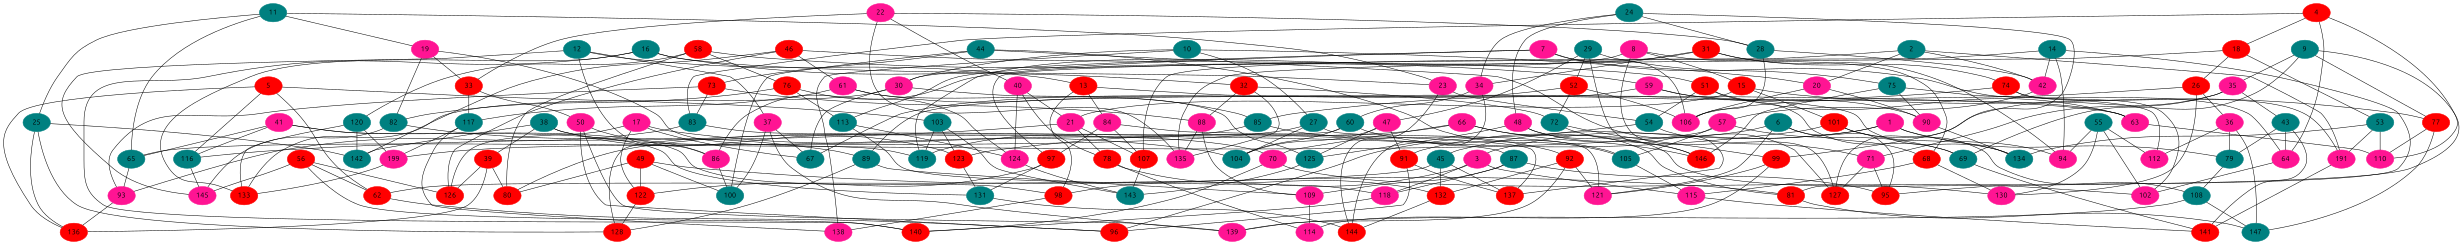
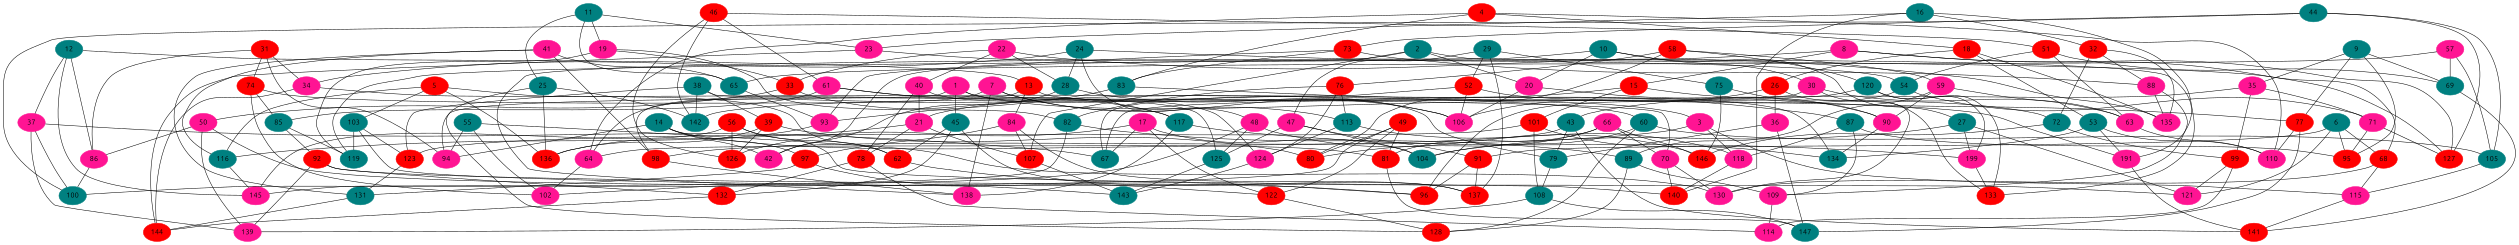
edge "7" -- "30": now "7" -- "138"
edge "42" -- "57": removed
node "112": removed
